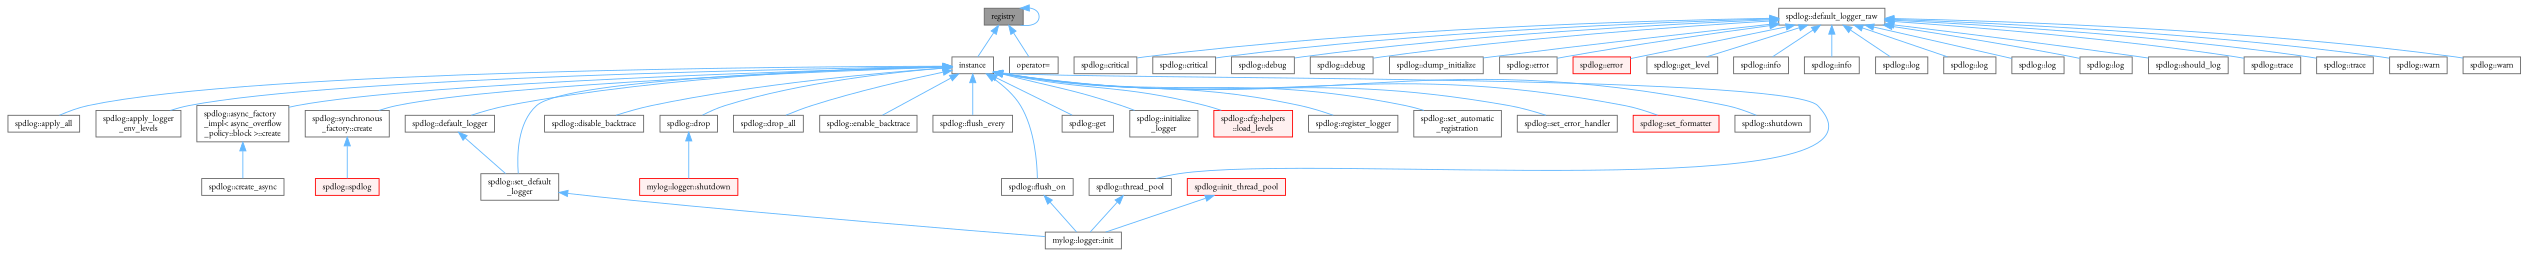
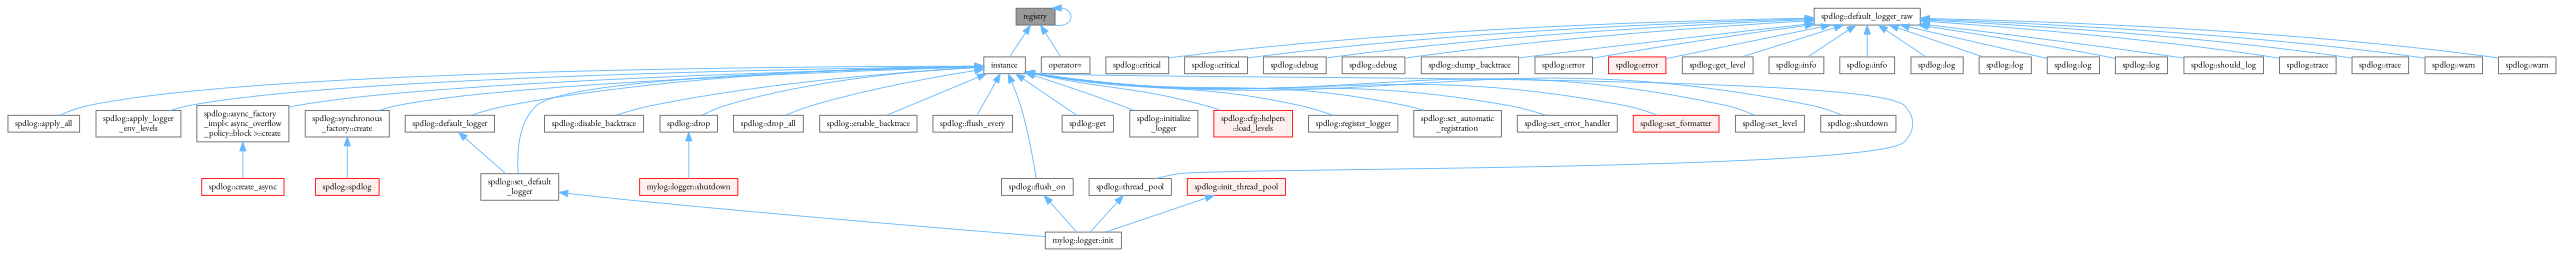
node "spdlog::dump_initialize": label "spdlog::dump_initialize" -> "spdlog::dump_backtrace"
node "spdlog::set_level": added
node "spdlog::create_async": color grey40 -> red
